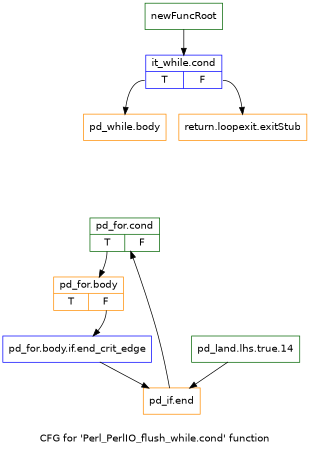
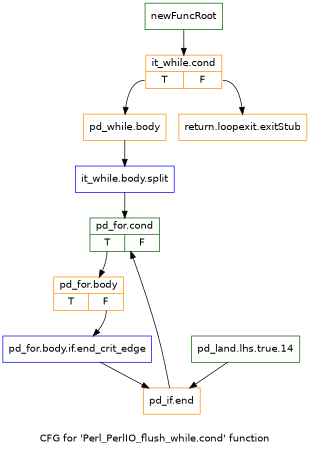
node "it_while.cond": color blue -> darkorange
node "it_while.body.split": added
